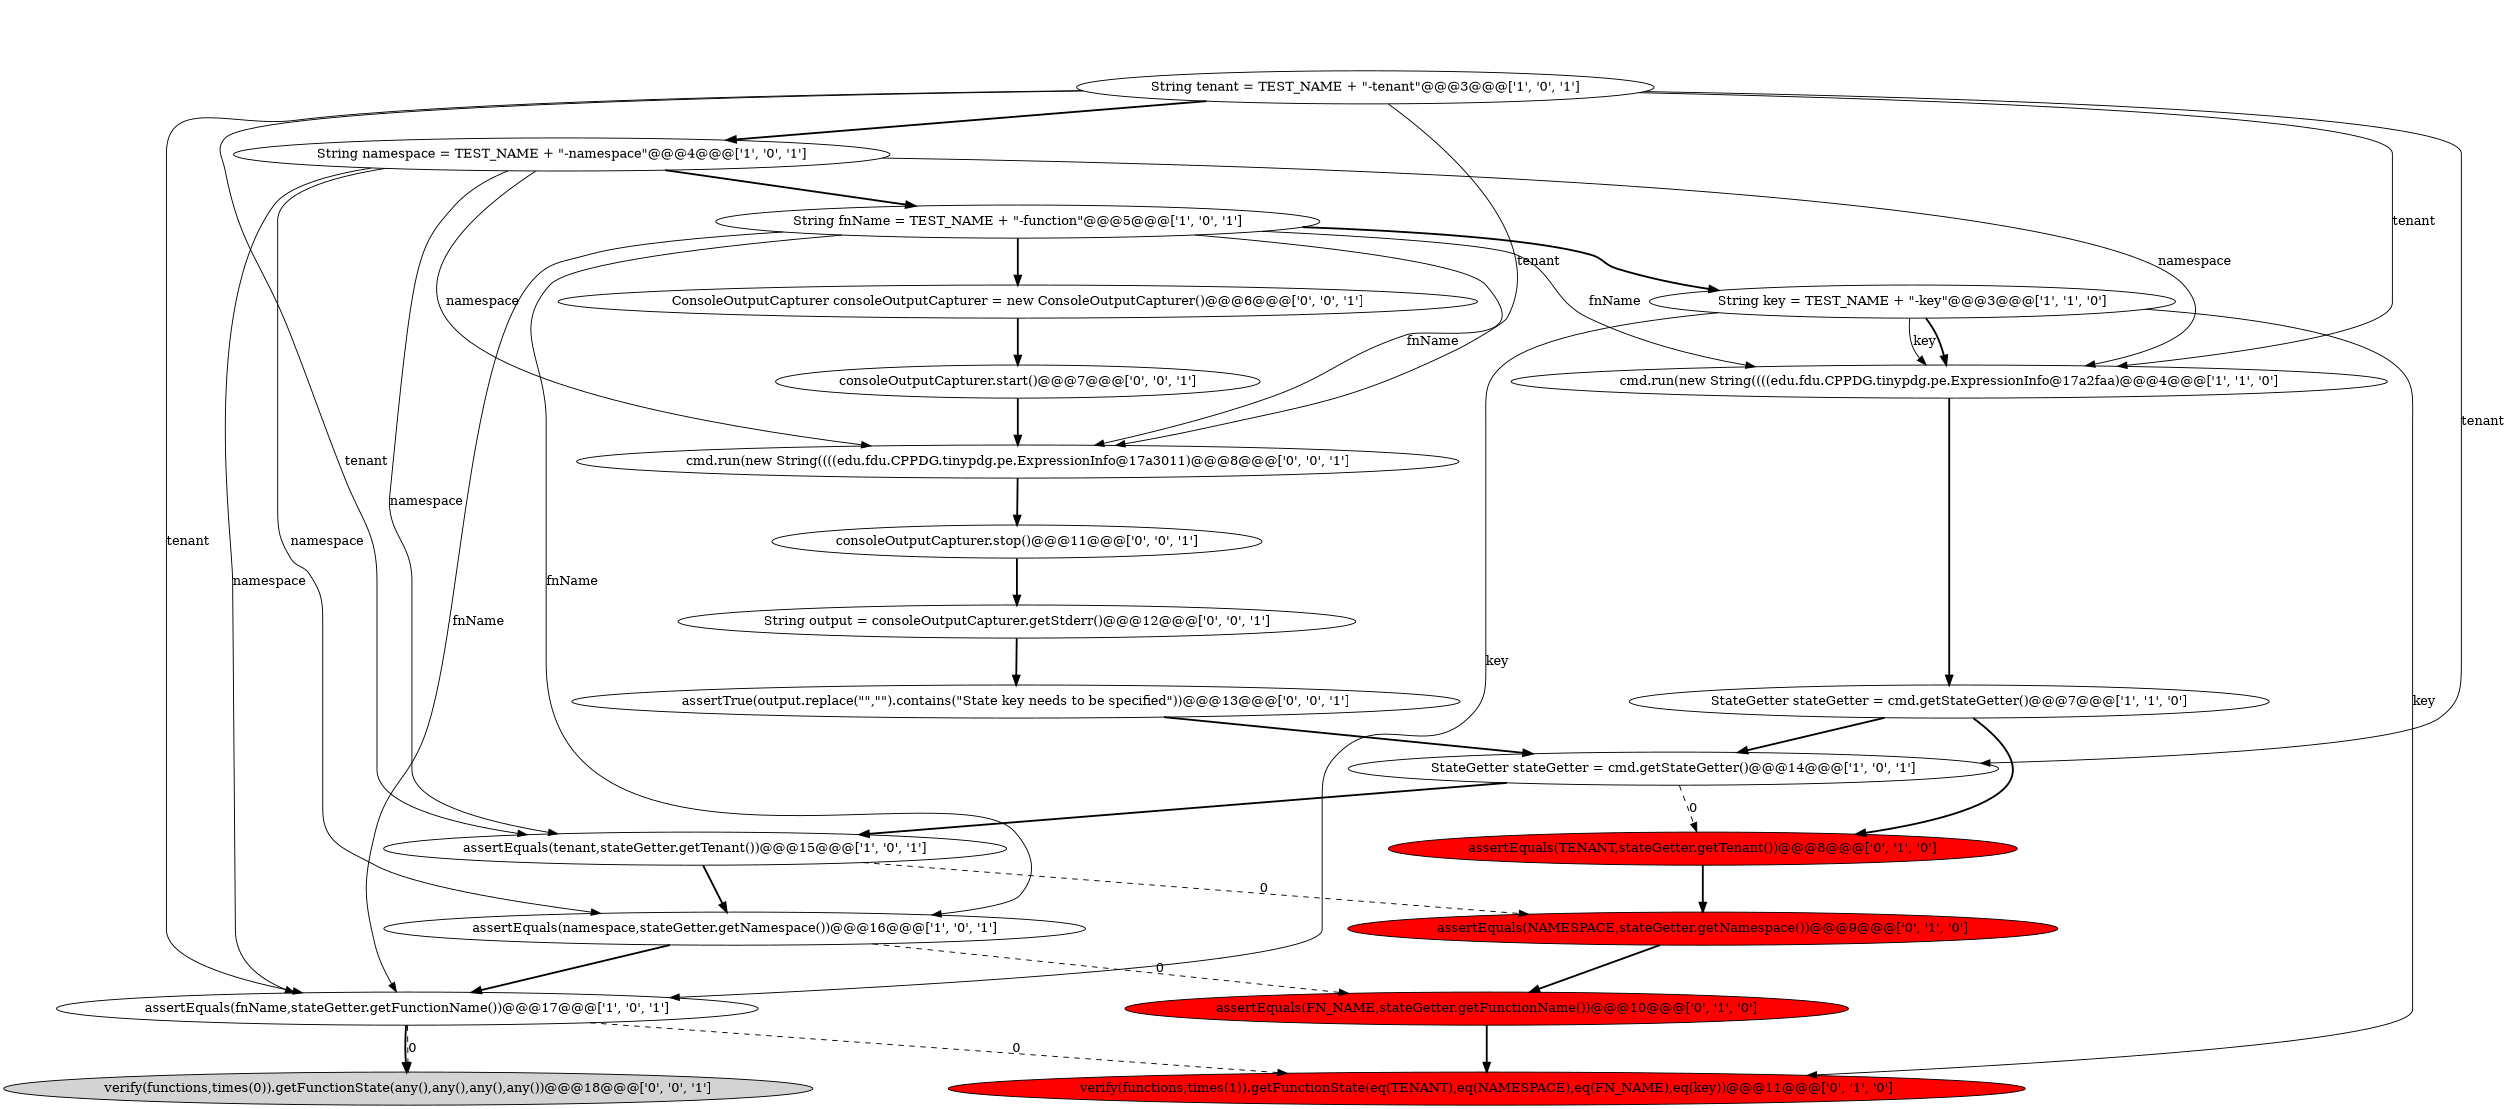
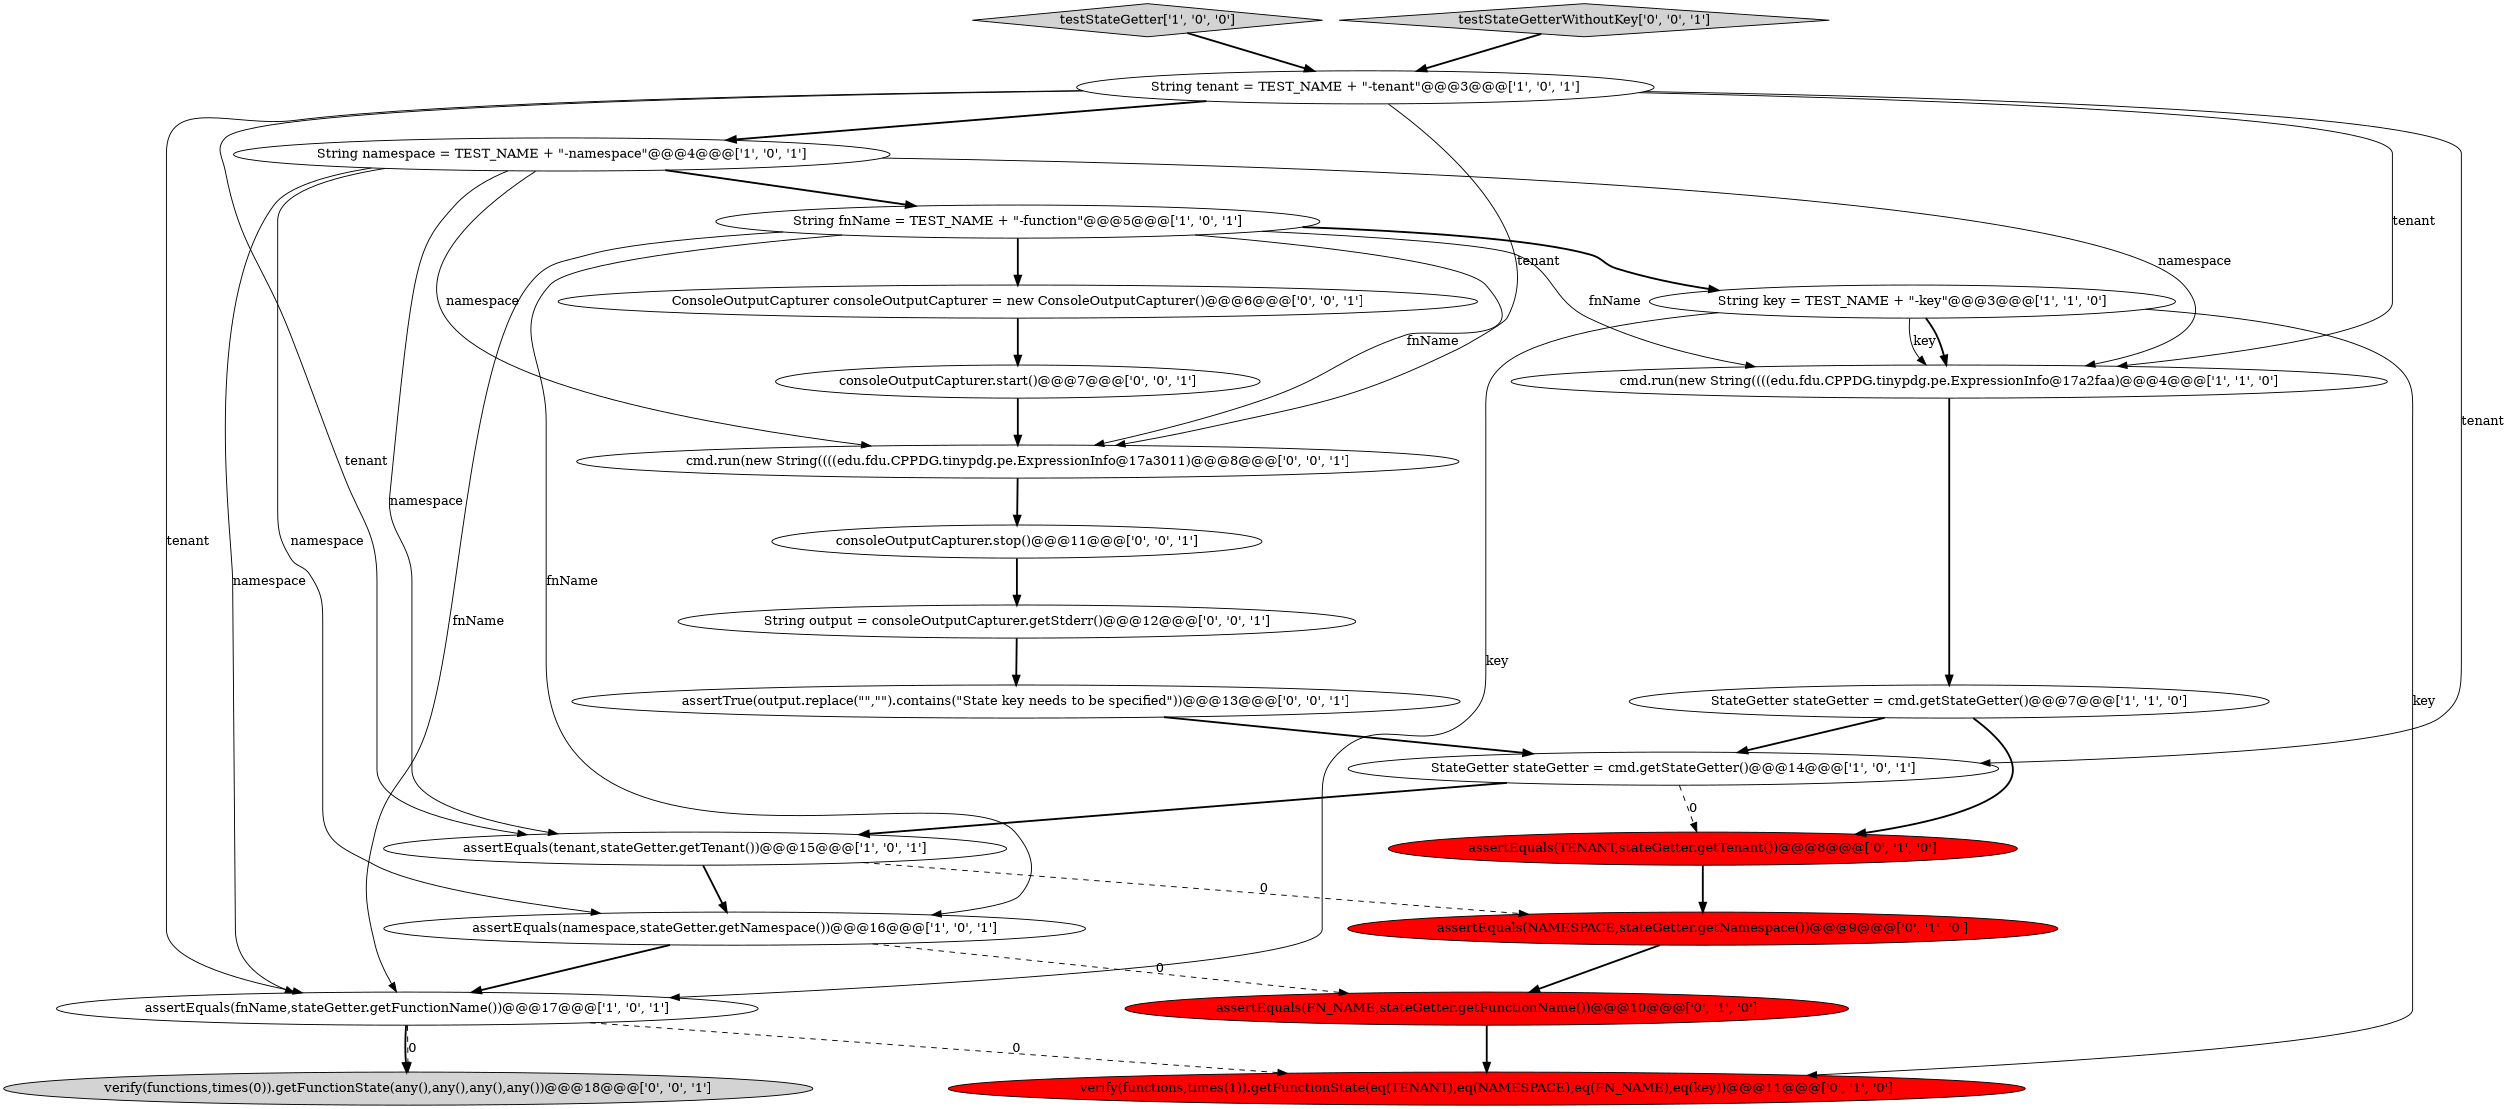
node "testStateGetter['1', '0', '0']": added
node "testStateGetterWithoutKey['0', '0', '1']": added
